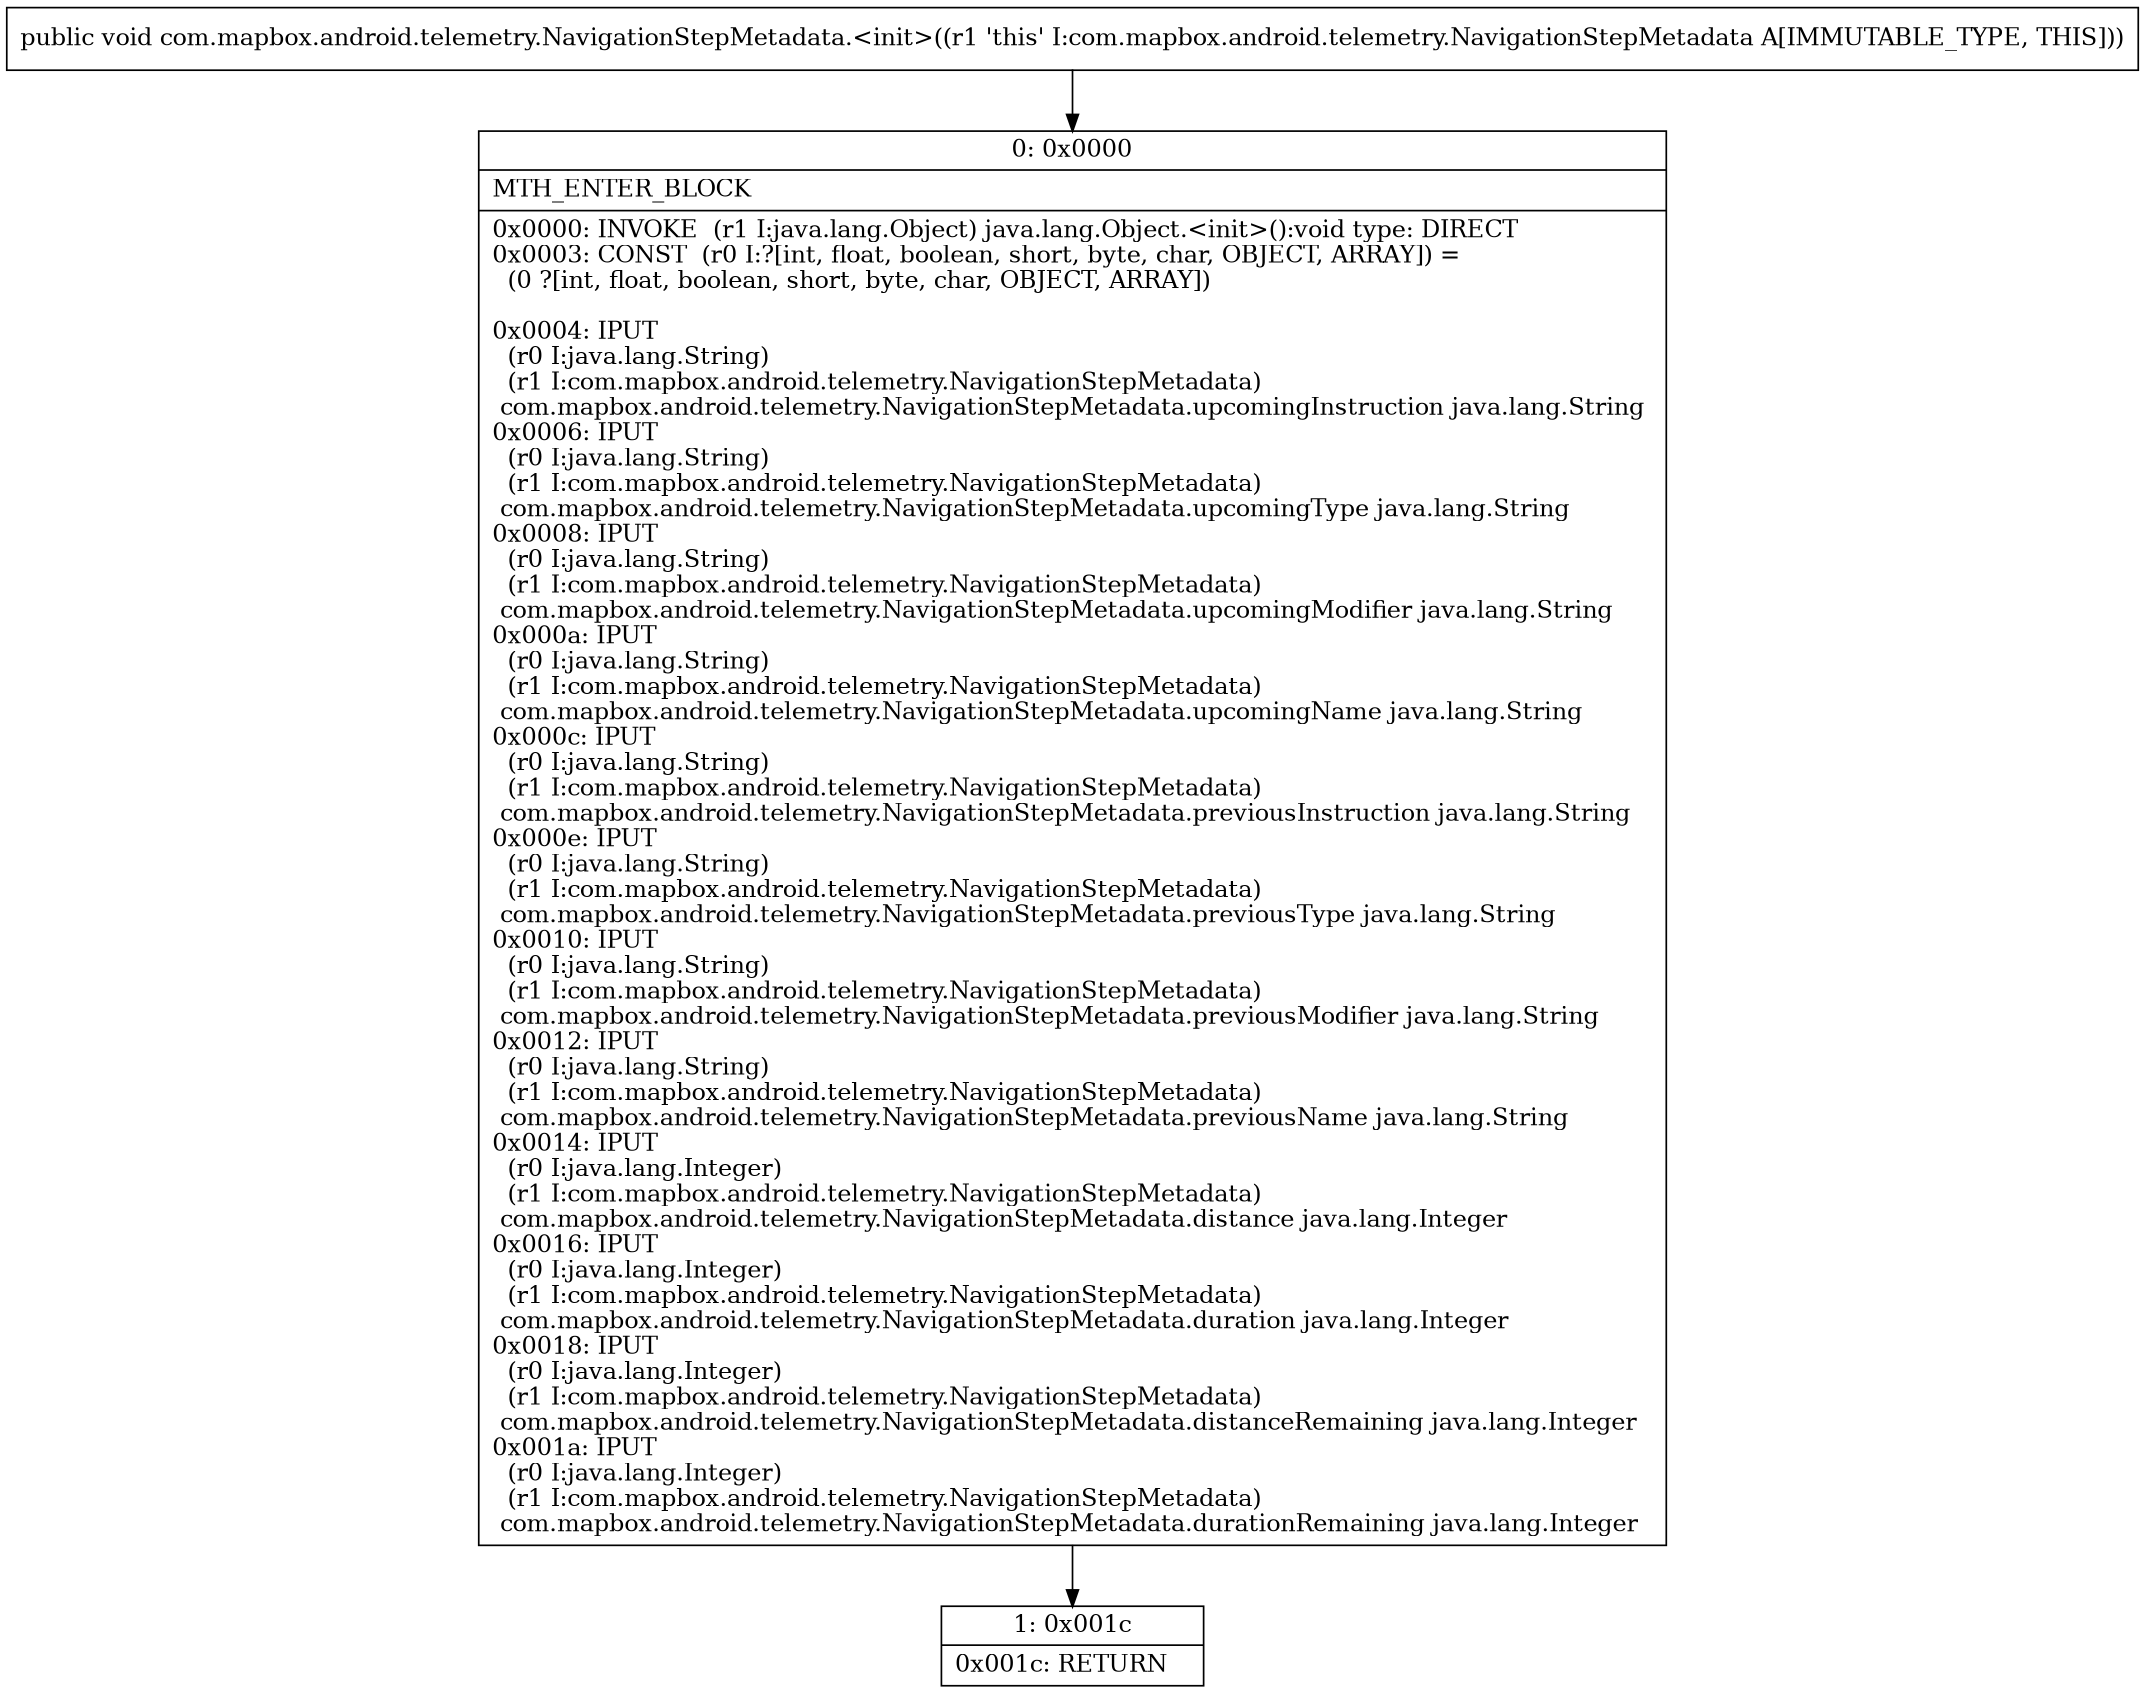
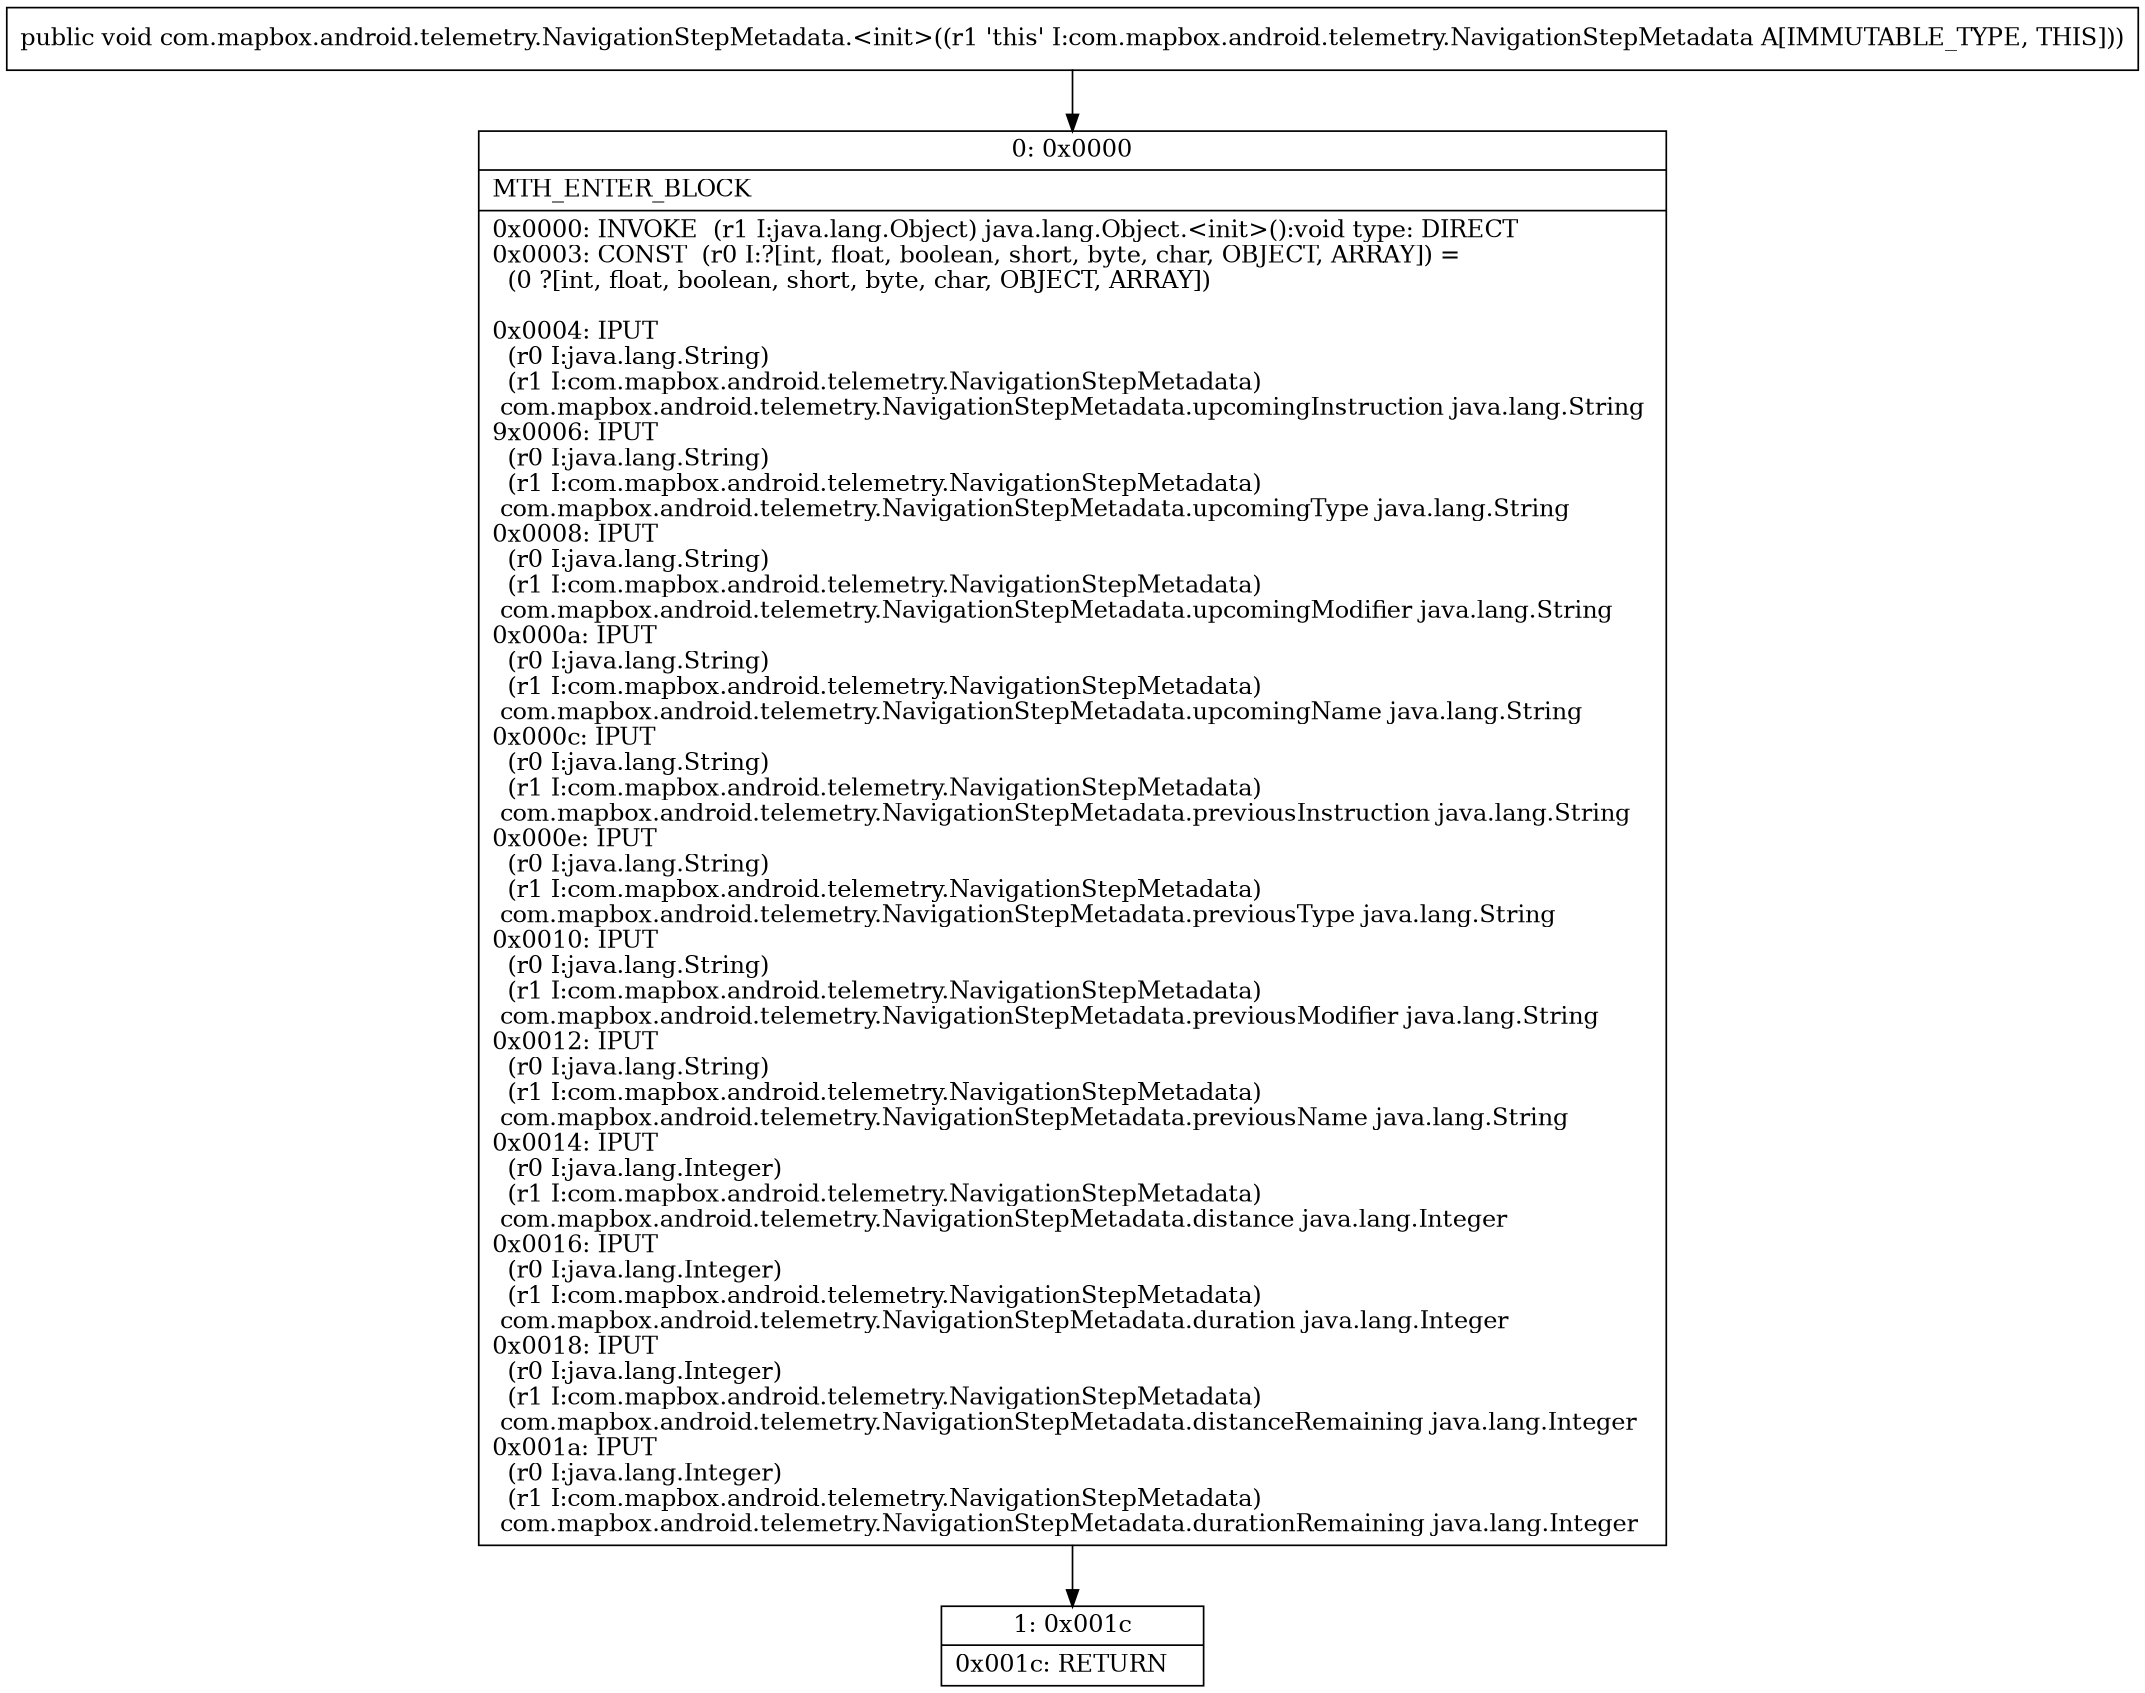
node "0: 0x0000": text "0x0006: IPUT" -> "9x0006: IPUT"
